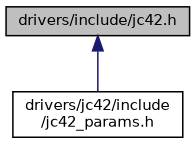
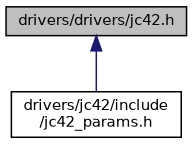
node "drivers/include/jc42.h": label "drivers/include/jc42.h" -> "drivers/drivers/jc42.h"
